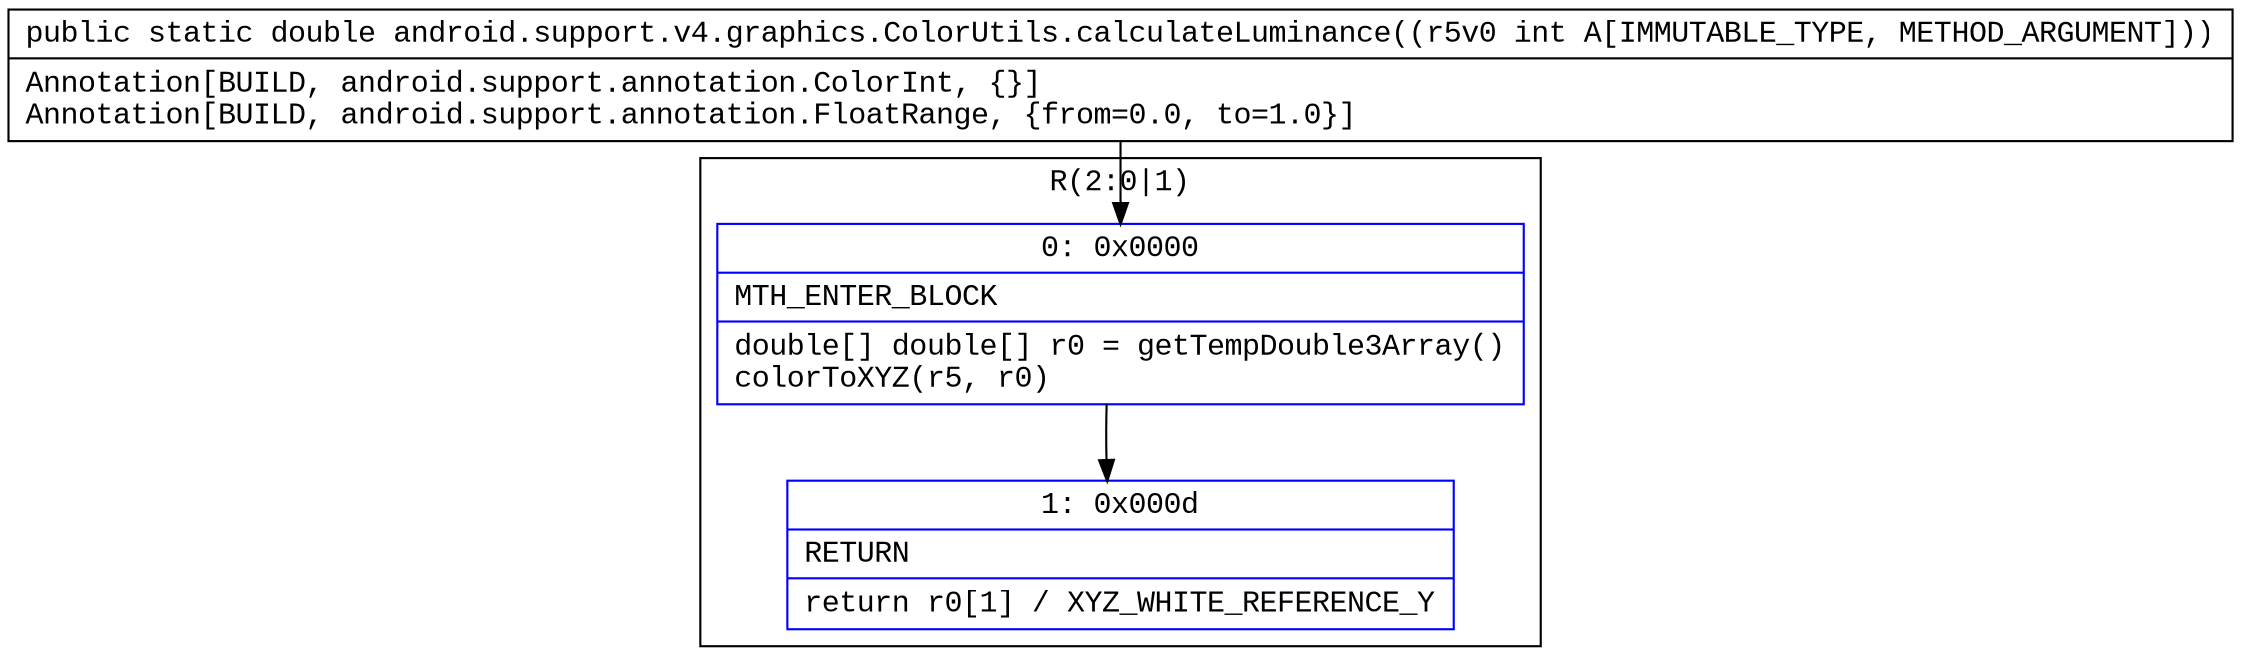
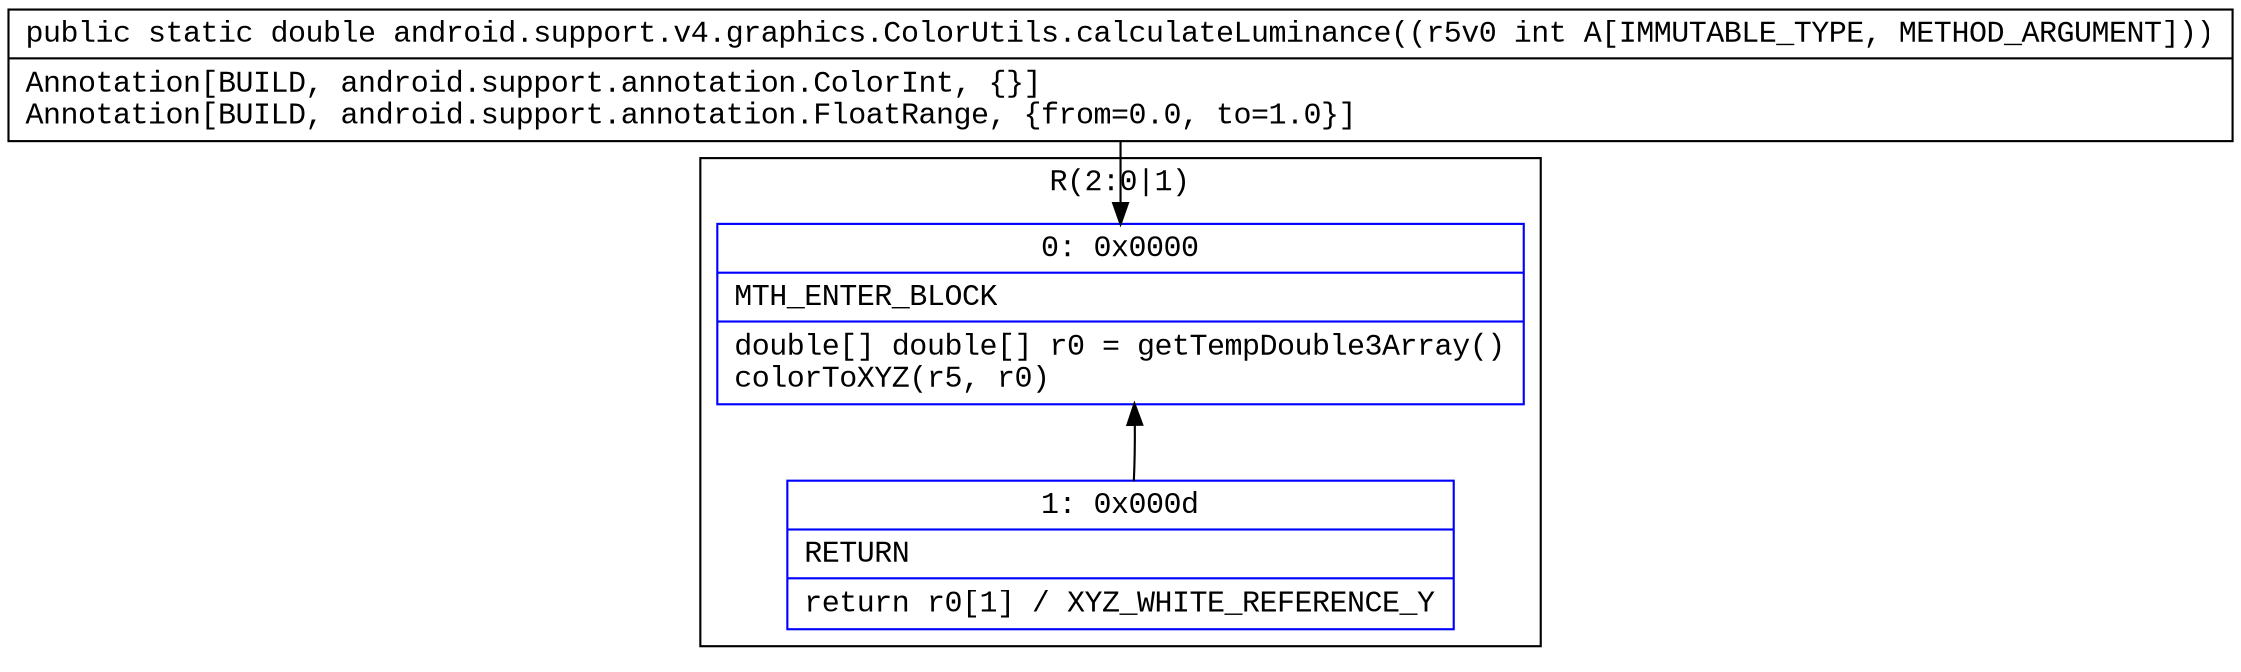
edge "0: 0x0000" -> "1: 0x000d": reversed
